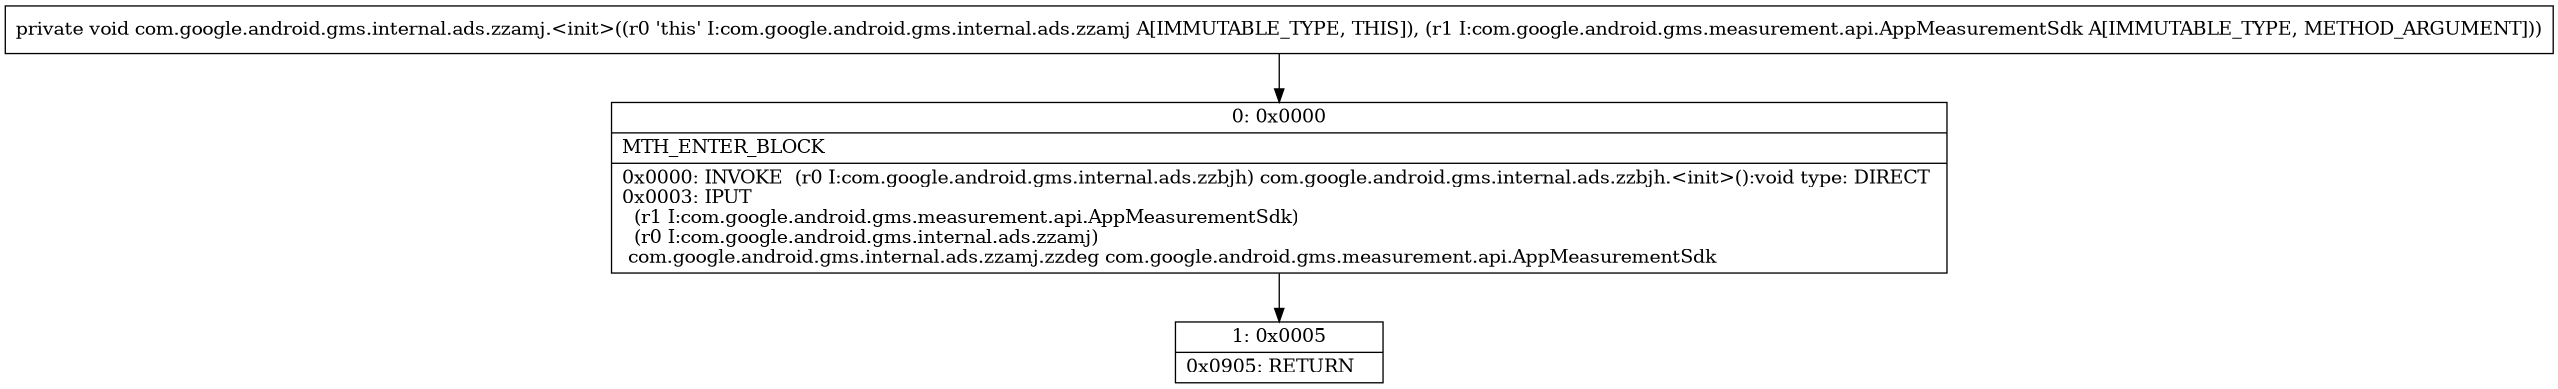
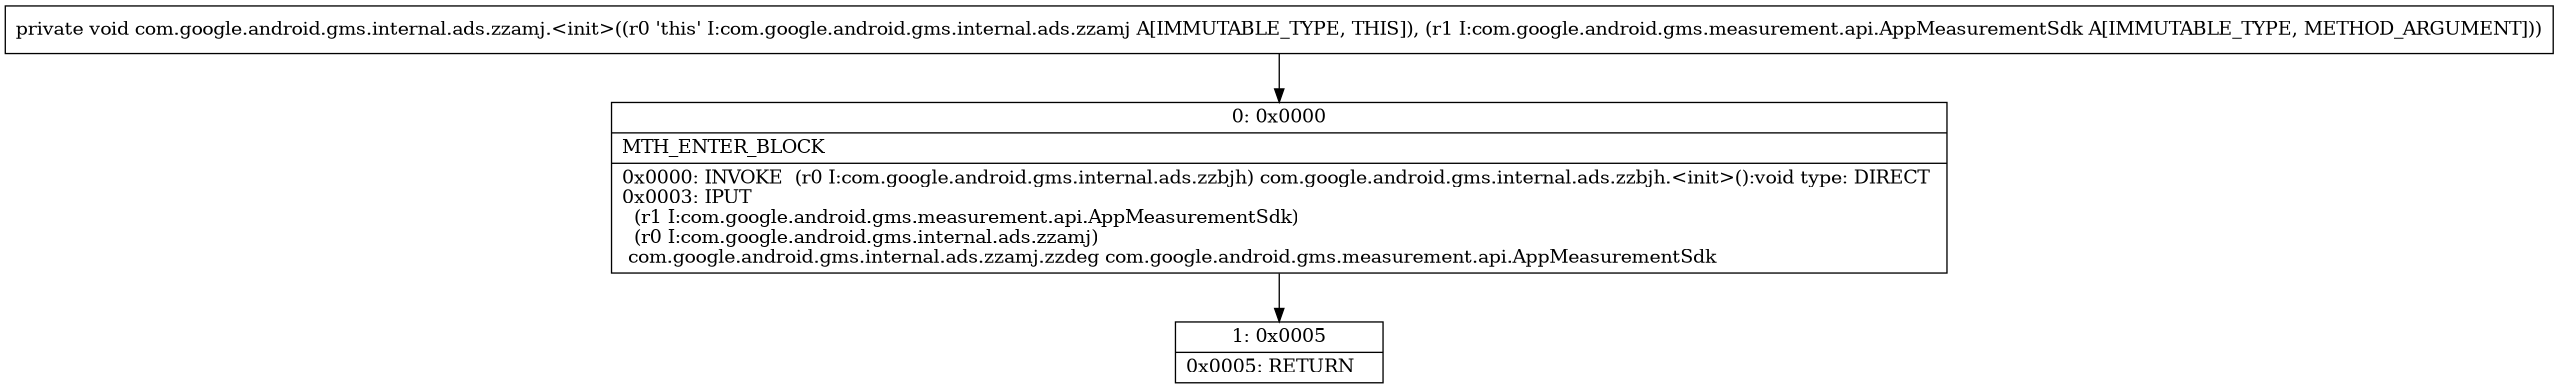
node "1: 0x0005": text "0x0905: RETURN" -> "0x0005: RETURN"
